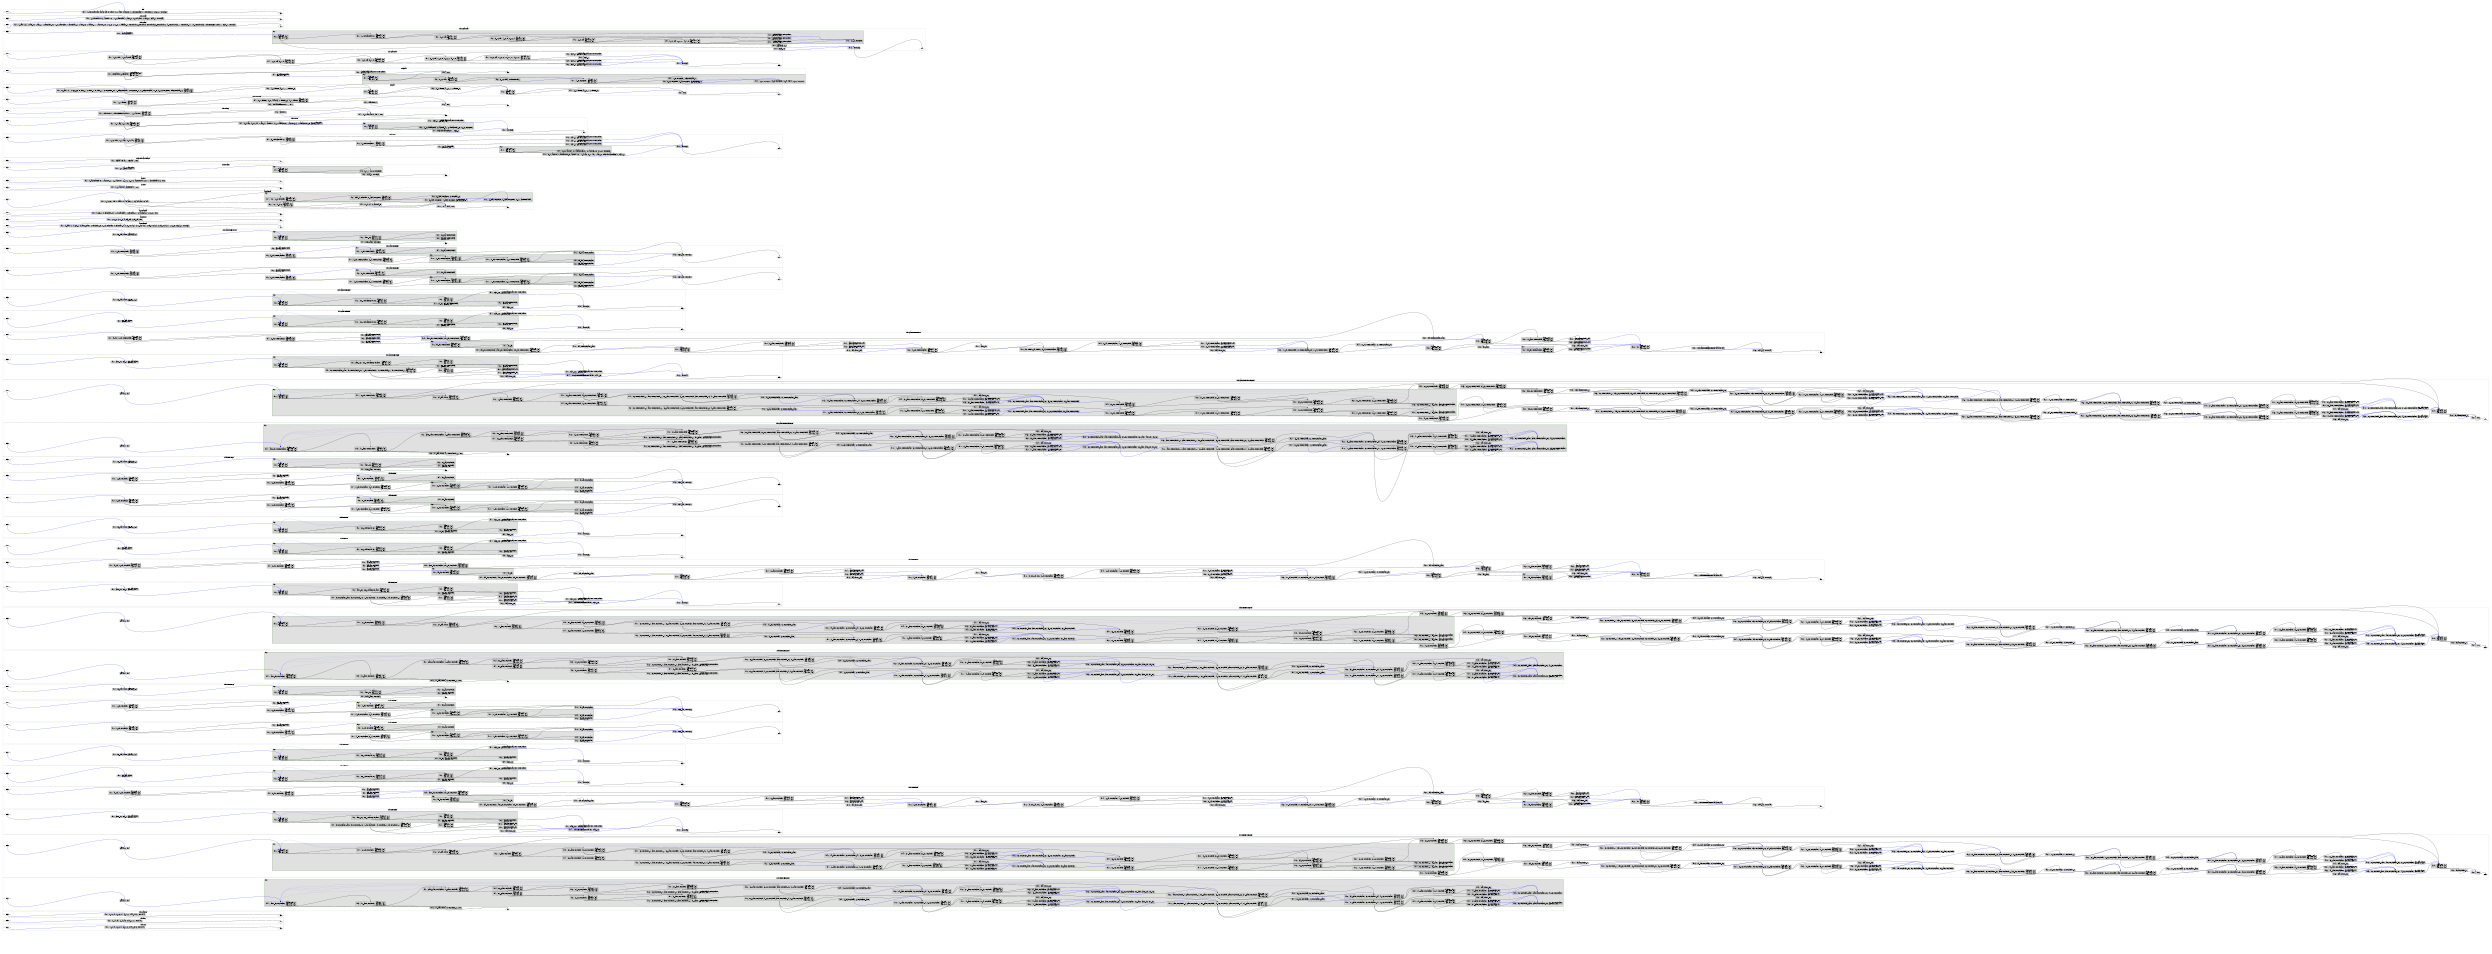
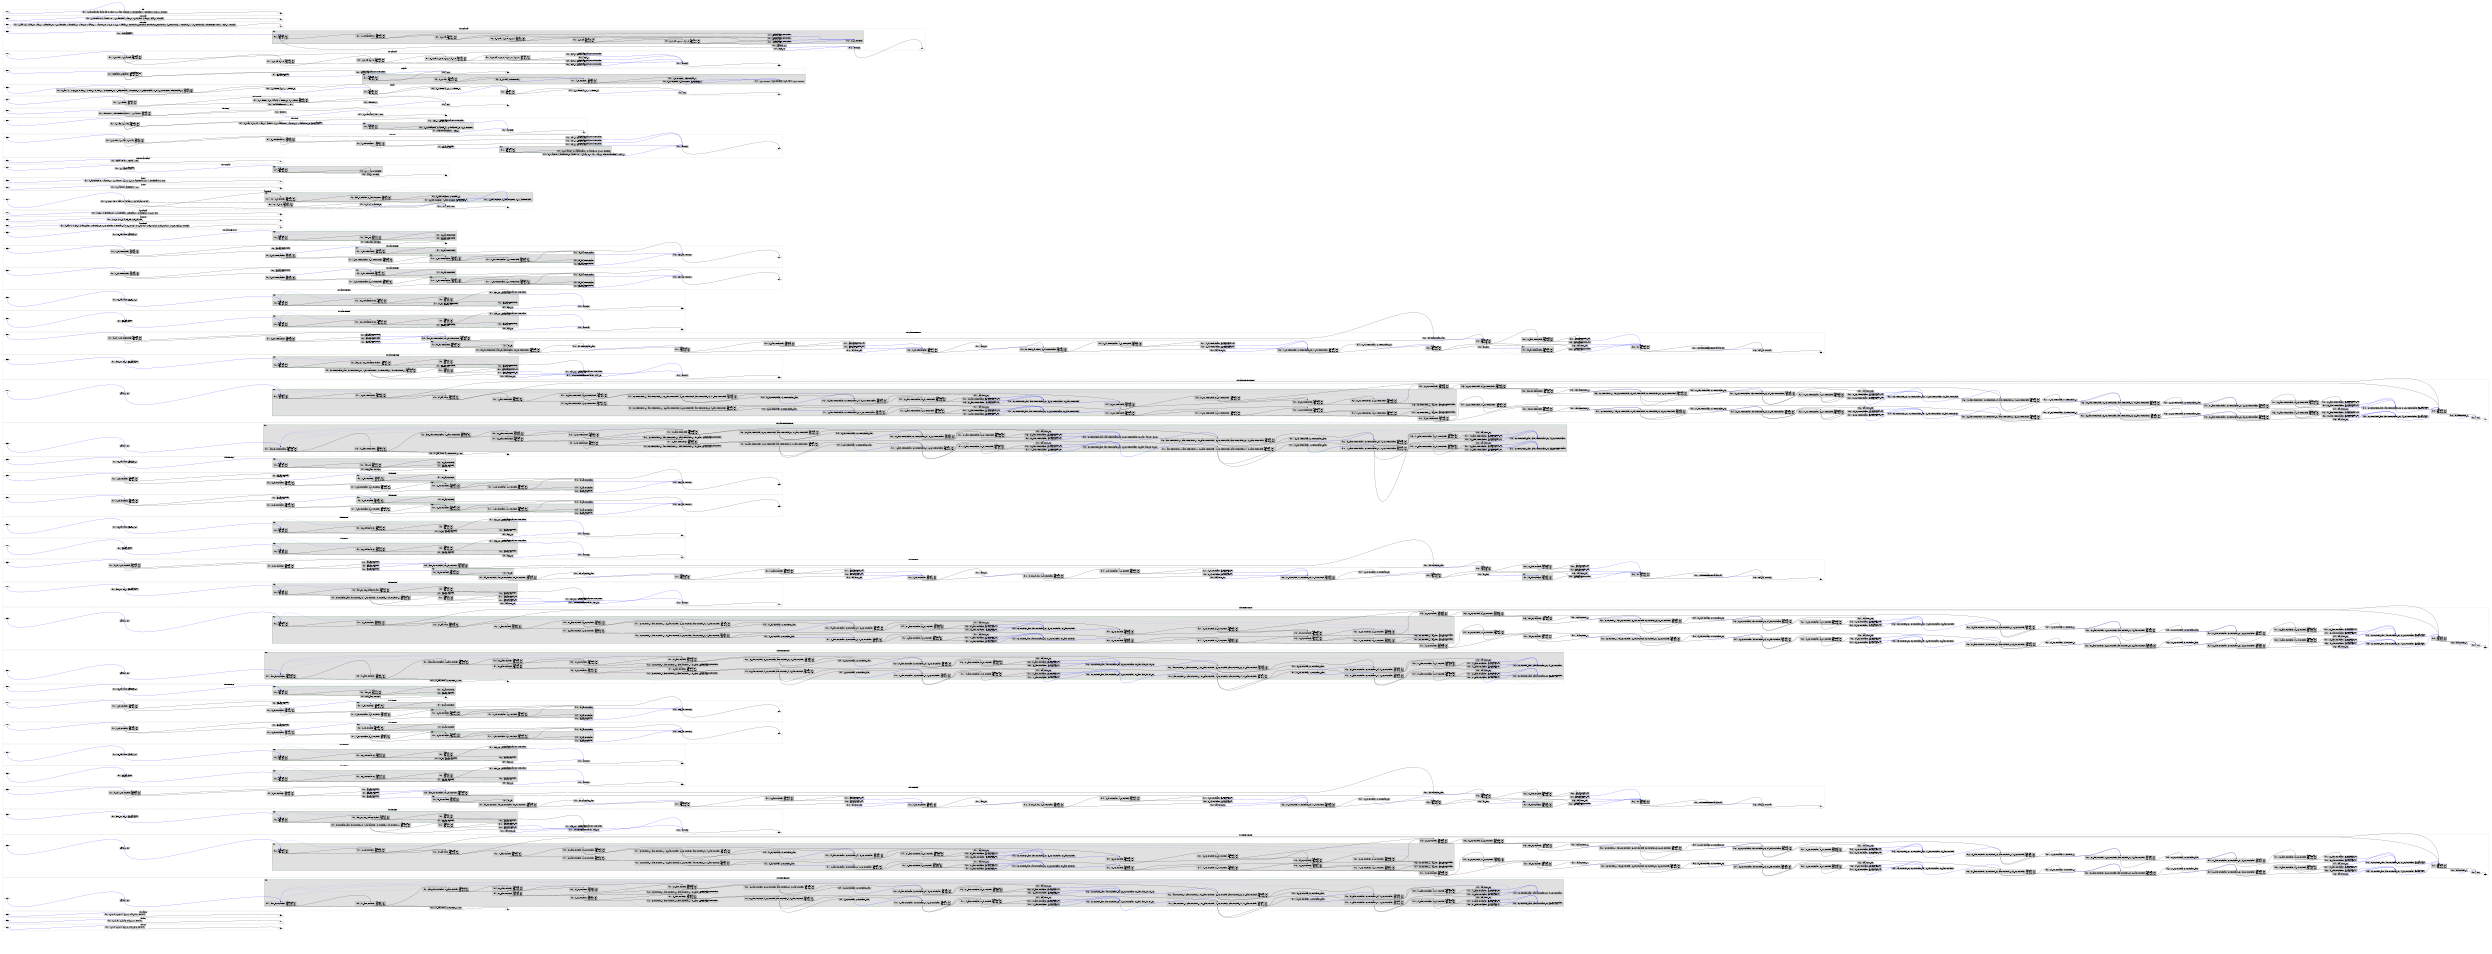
cluster "prev_count_panes ()": label "prev_count_panes ()" -> "window_count_panes ()"
